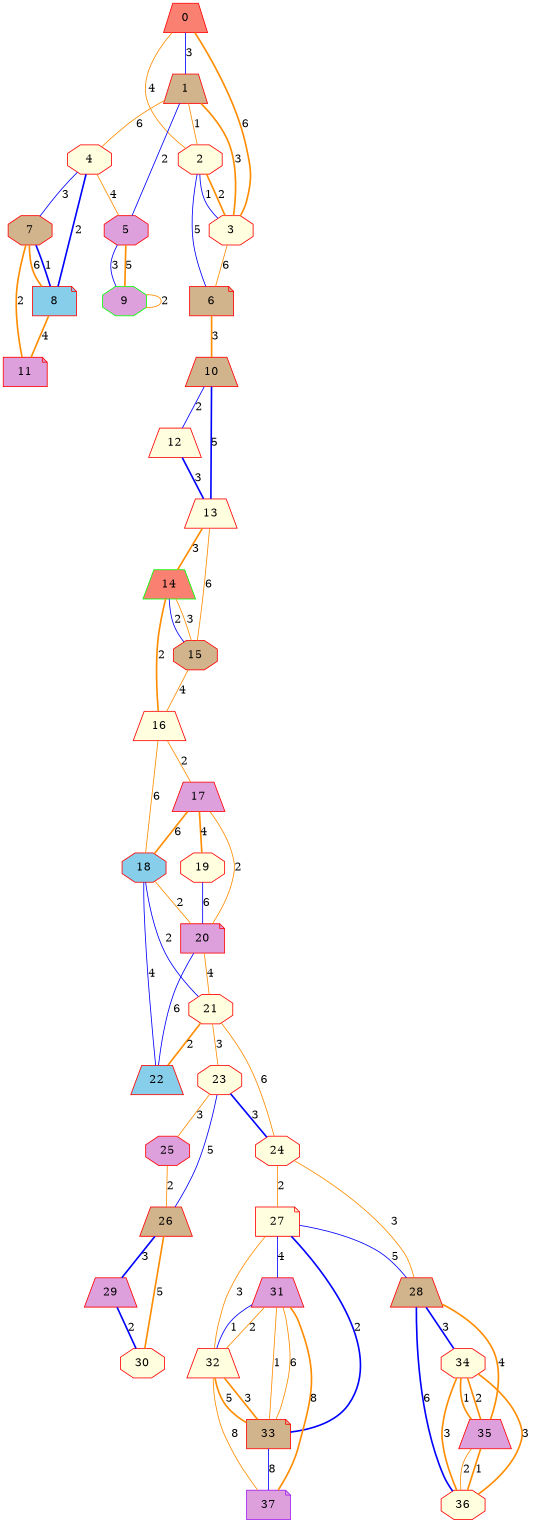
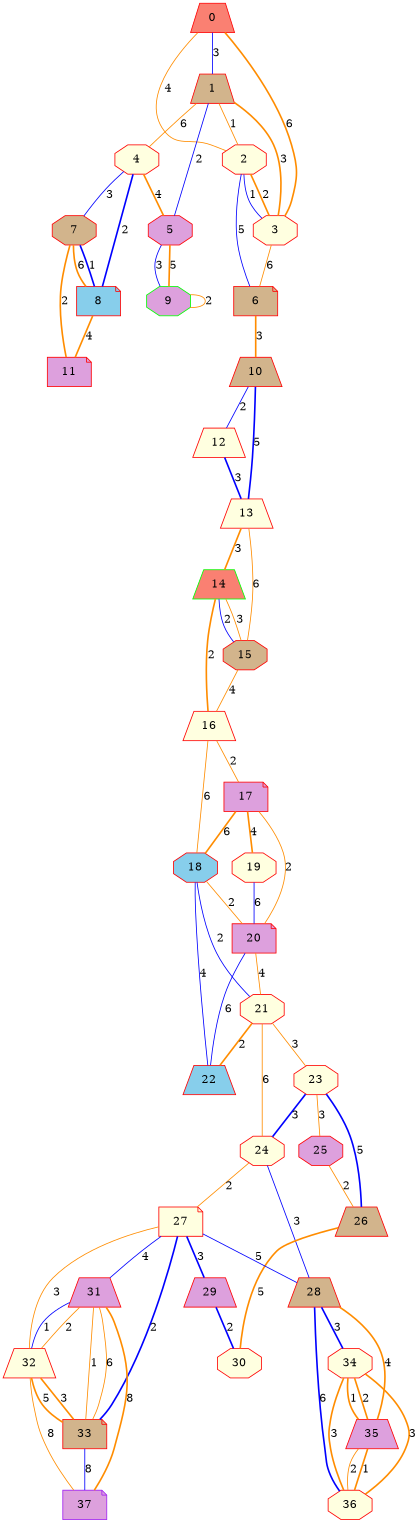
edge "4" -- "5": style solid -> bold
node "17": shape trapezium -> note
edge "23" -- "26": style solid -> bold
edge "24" -- "28": color darkorange -> blue
edge "26" -- "29": now "27" -- "29"
